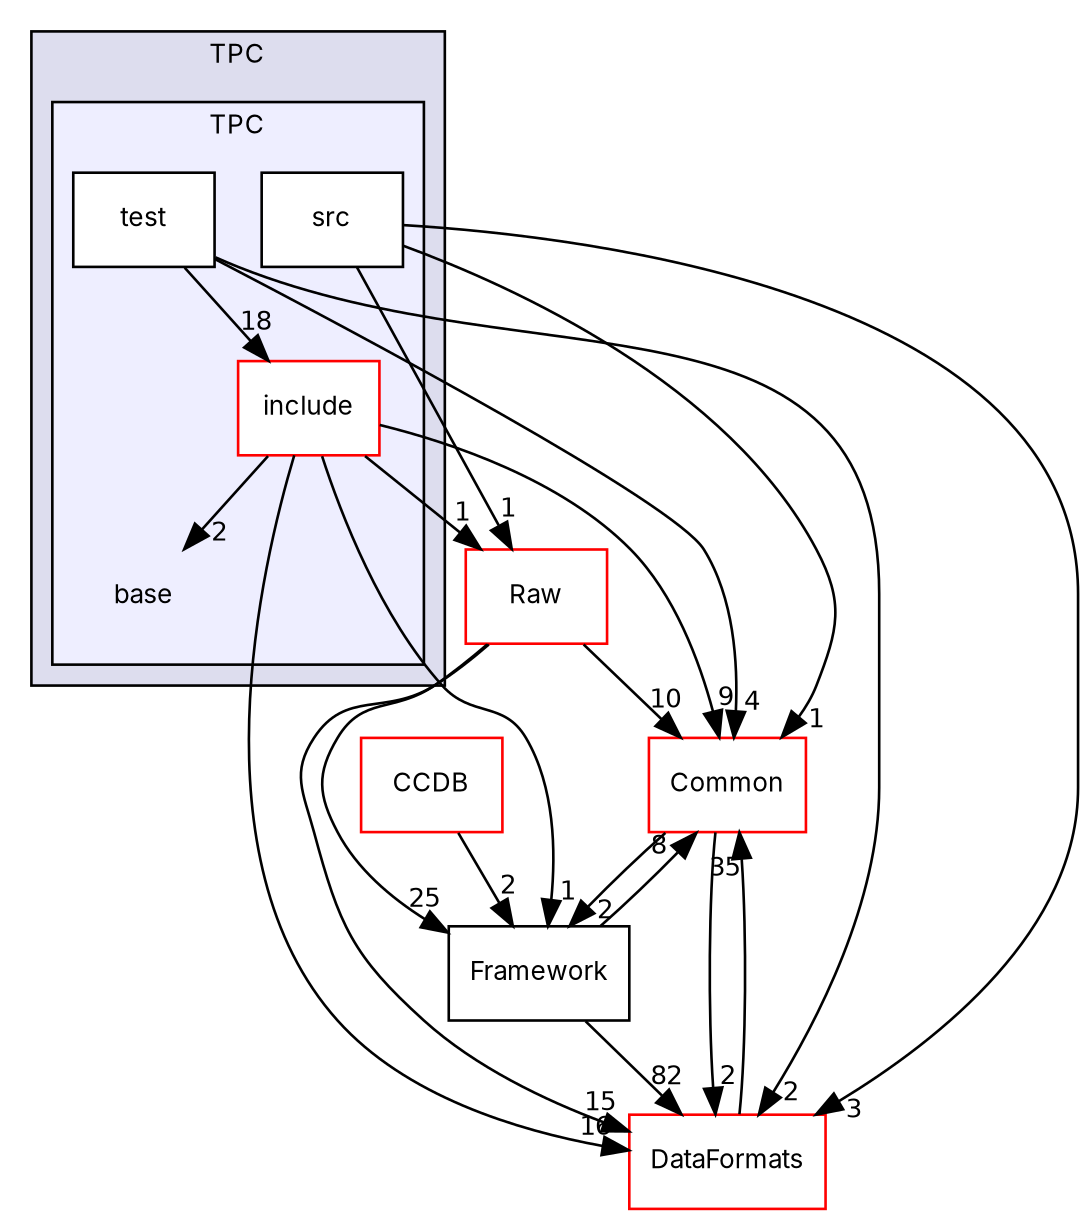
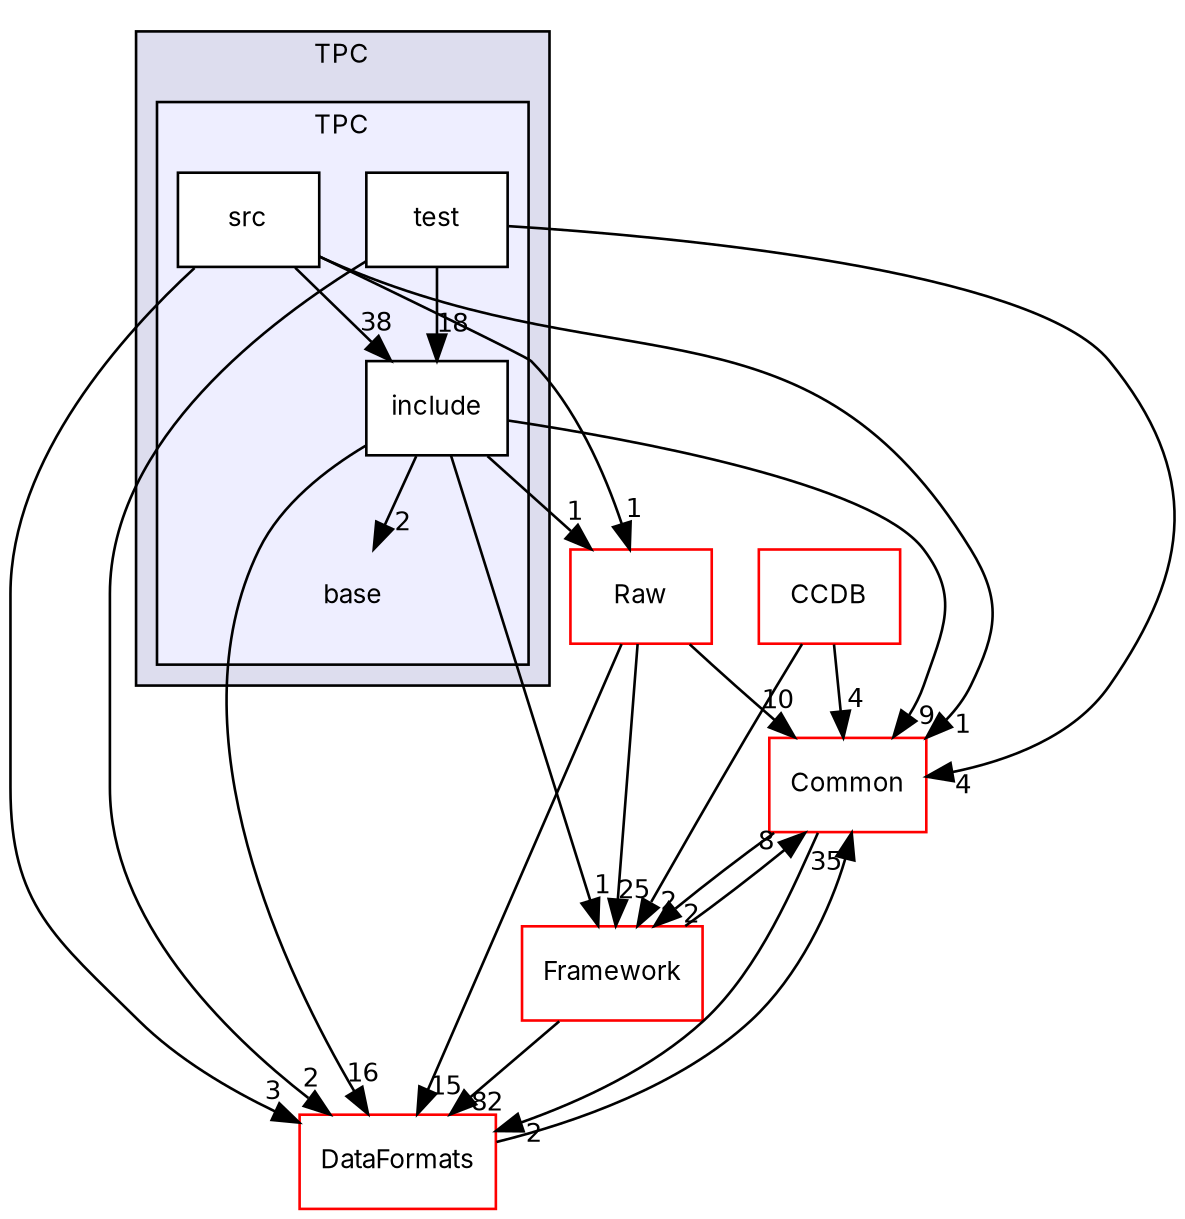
edge "src" -> "include": added
node "include": color red -> black
edge "CCDB" -> "Common": added
node "Framework": color black -> red
